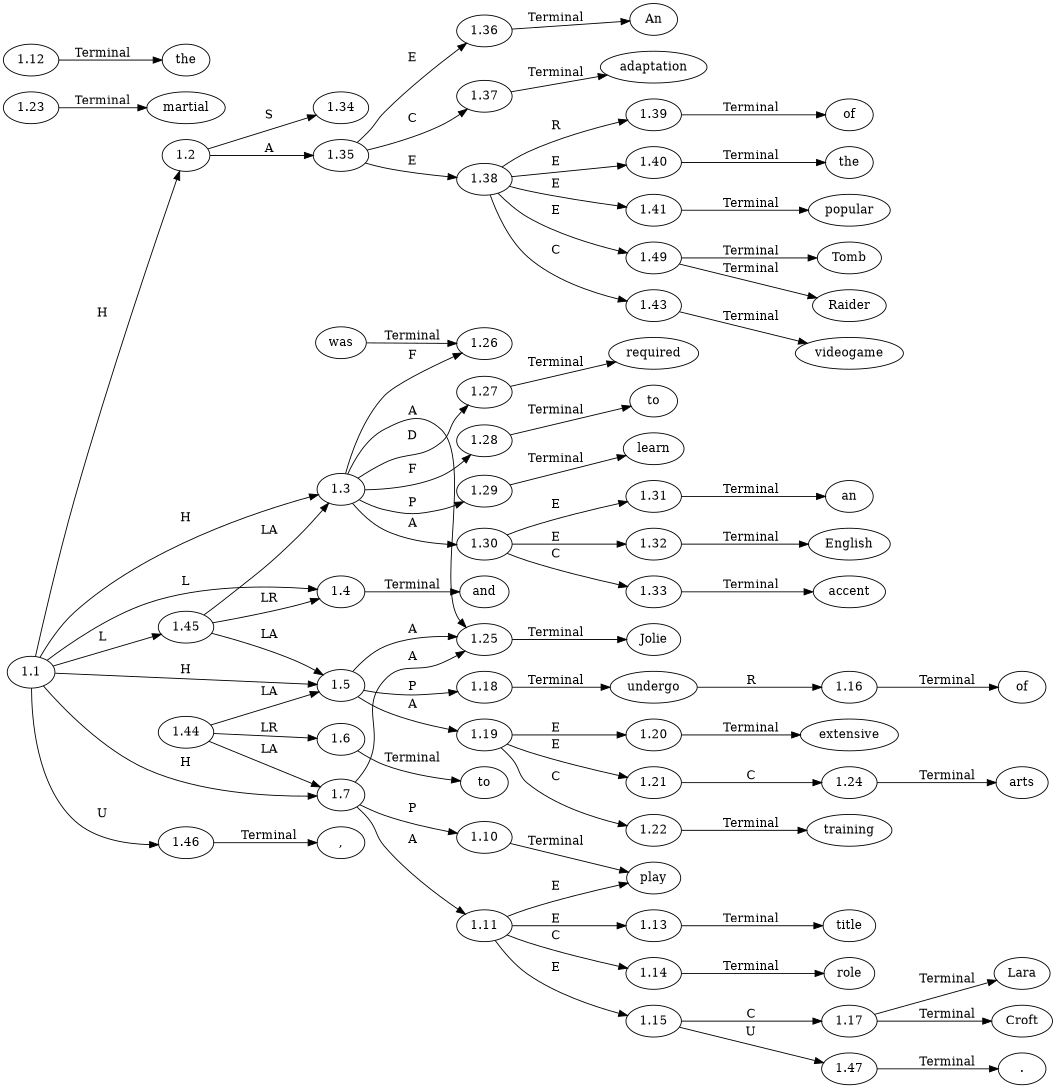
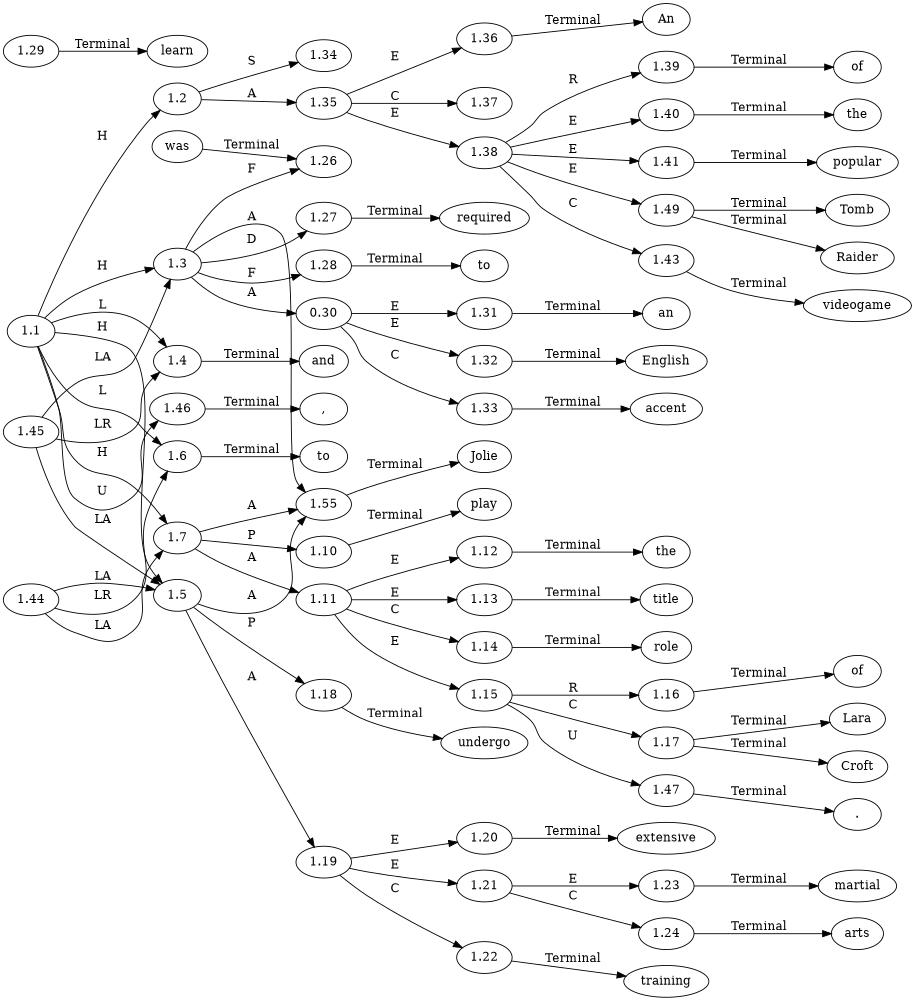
node "adaptation": removed
edge "1.3" -> "1.29": removed, label "P"
node "1.30": label "1.30" -> "0.30"
node "1.25": label "1.25" -> "1.55"
edge "1.1" -> "1.45": now "1.1" -> "1.6"
edge "undergo" -> "1.16": now "1.15" -> "1.16"
edge "1.21" -> "1.23": added, label "E"
edge "1.11" -> "play": now "1.11" -> "1.12"
